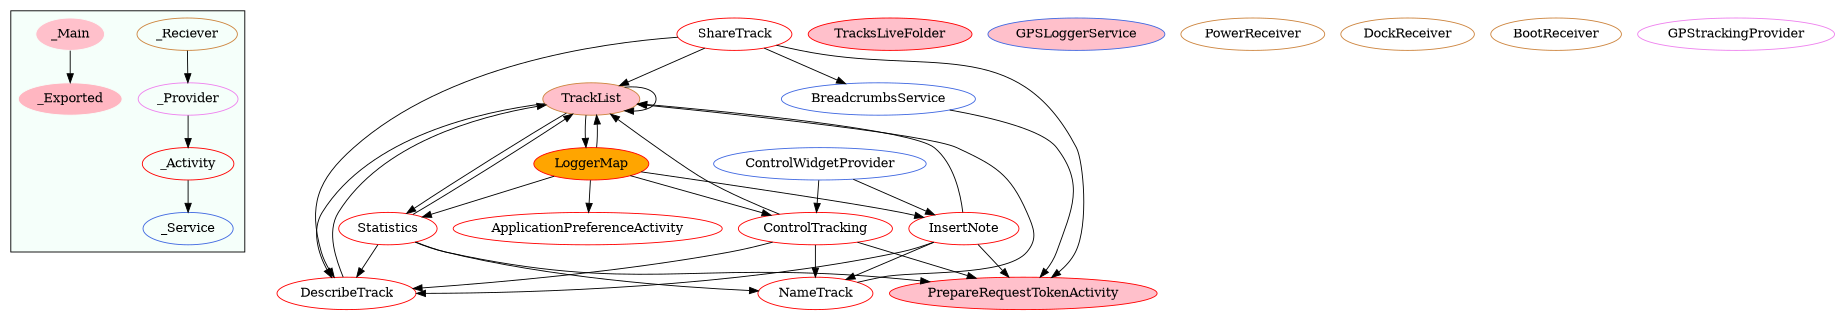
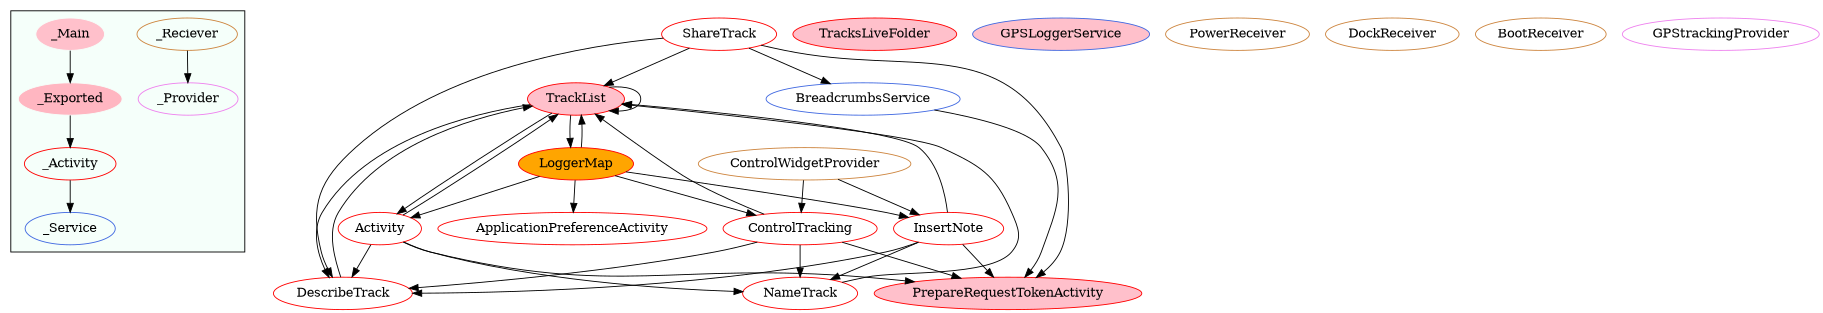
node "TrackList": color peru -> red
edge "_Provider" -> "_Activity": now "_Exported" -> "_Activity"
node "ControlWidgetProvider": color royalblue -> peru
node "Statistics": label "Statistics" -> "Activity"
